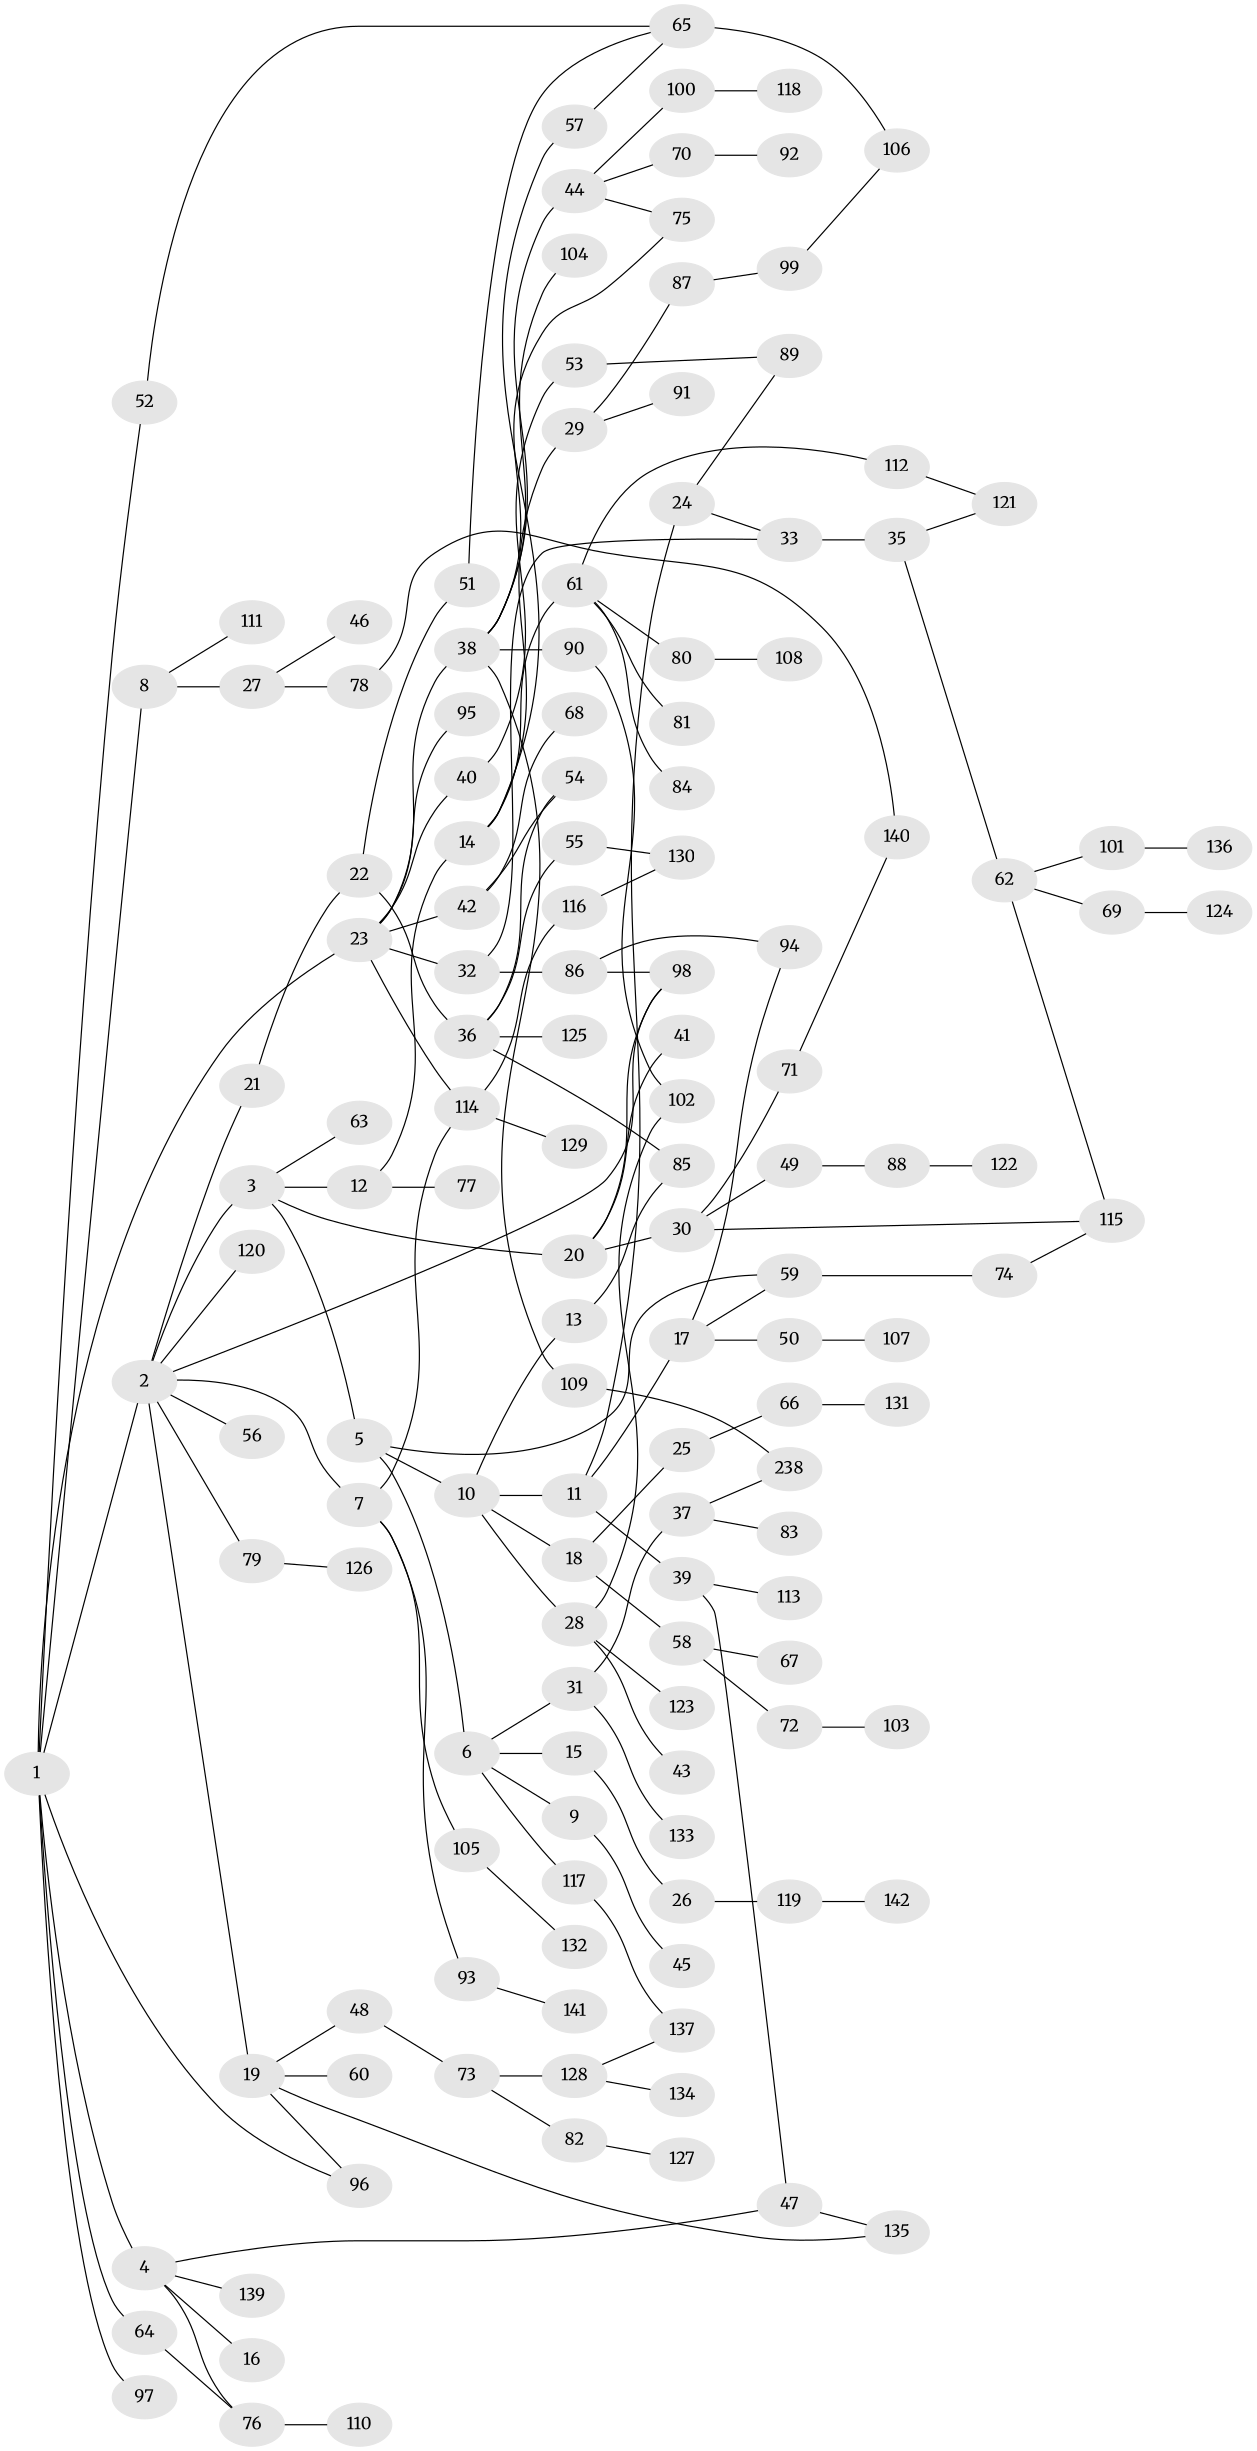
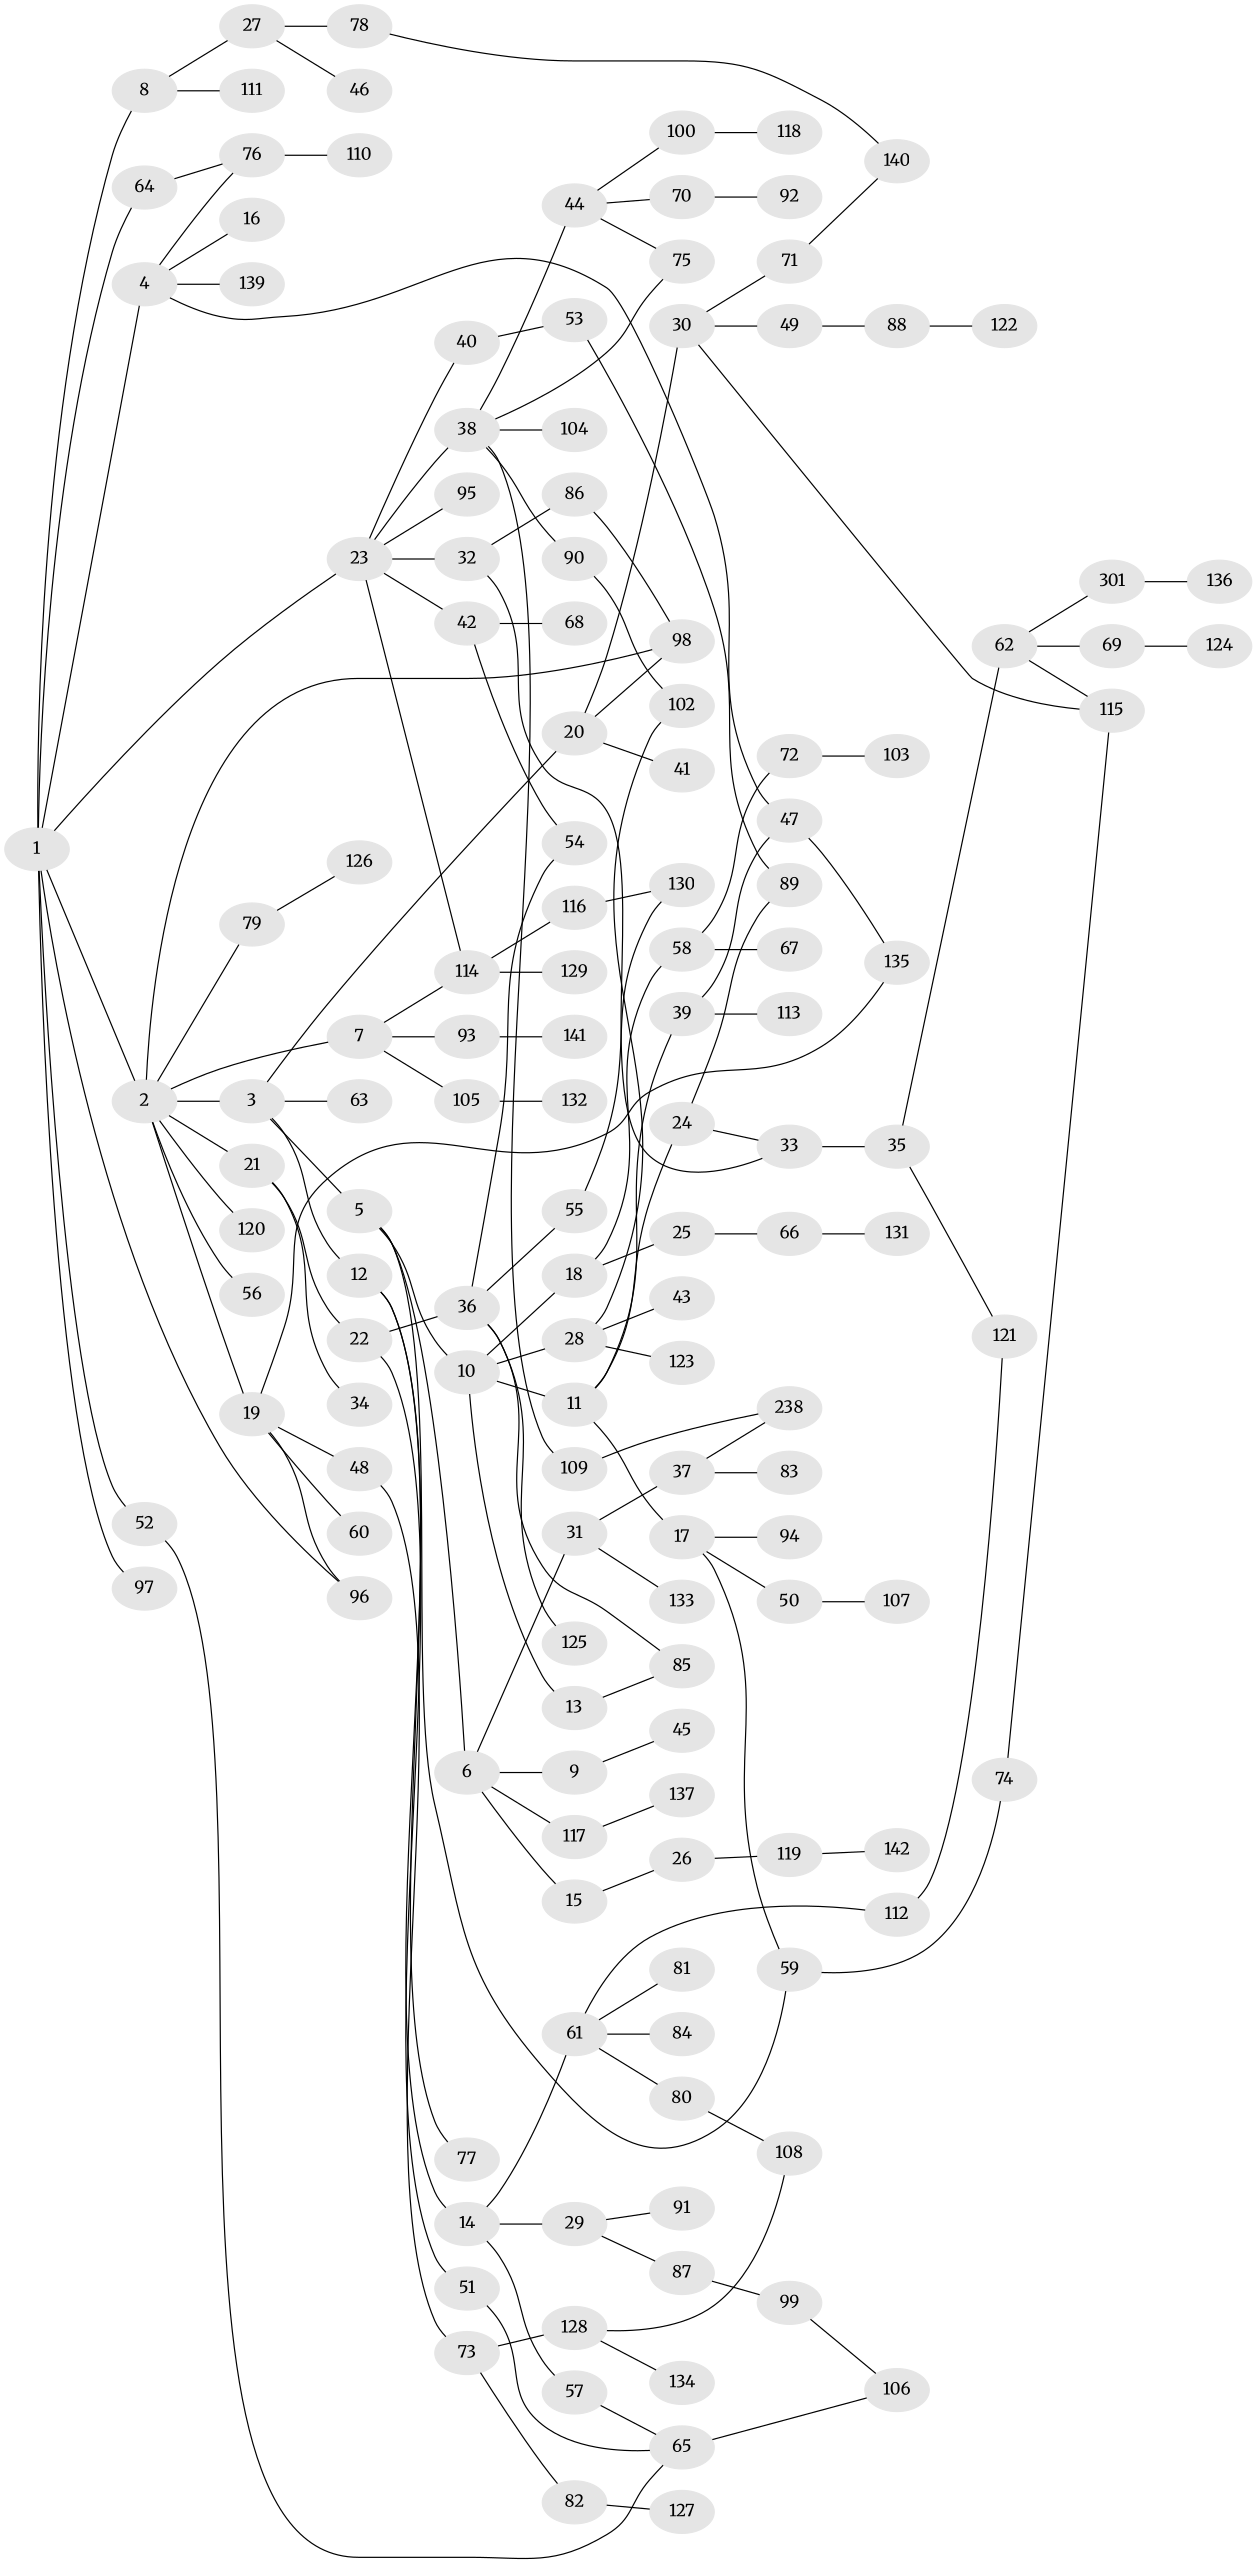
node "101": label "101" -> "301"
edge "94" -- "86": removed
node "34": added
edge "137" -- "128": now "108" -- "128"
